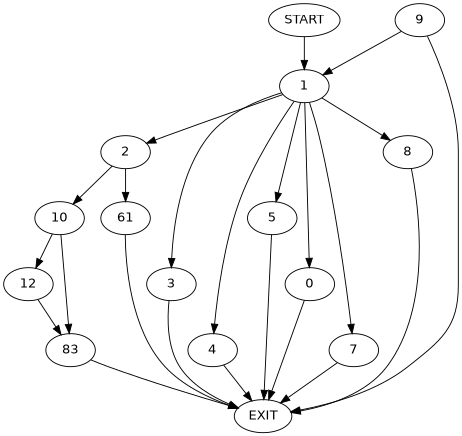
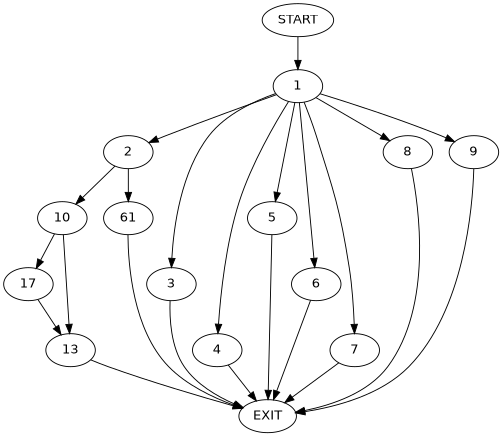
edge "9" -> "1": reversed
node "12": label "12" -> "17"
node "0": label "0" -> "6"
node "83": label "83" -> "13"
